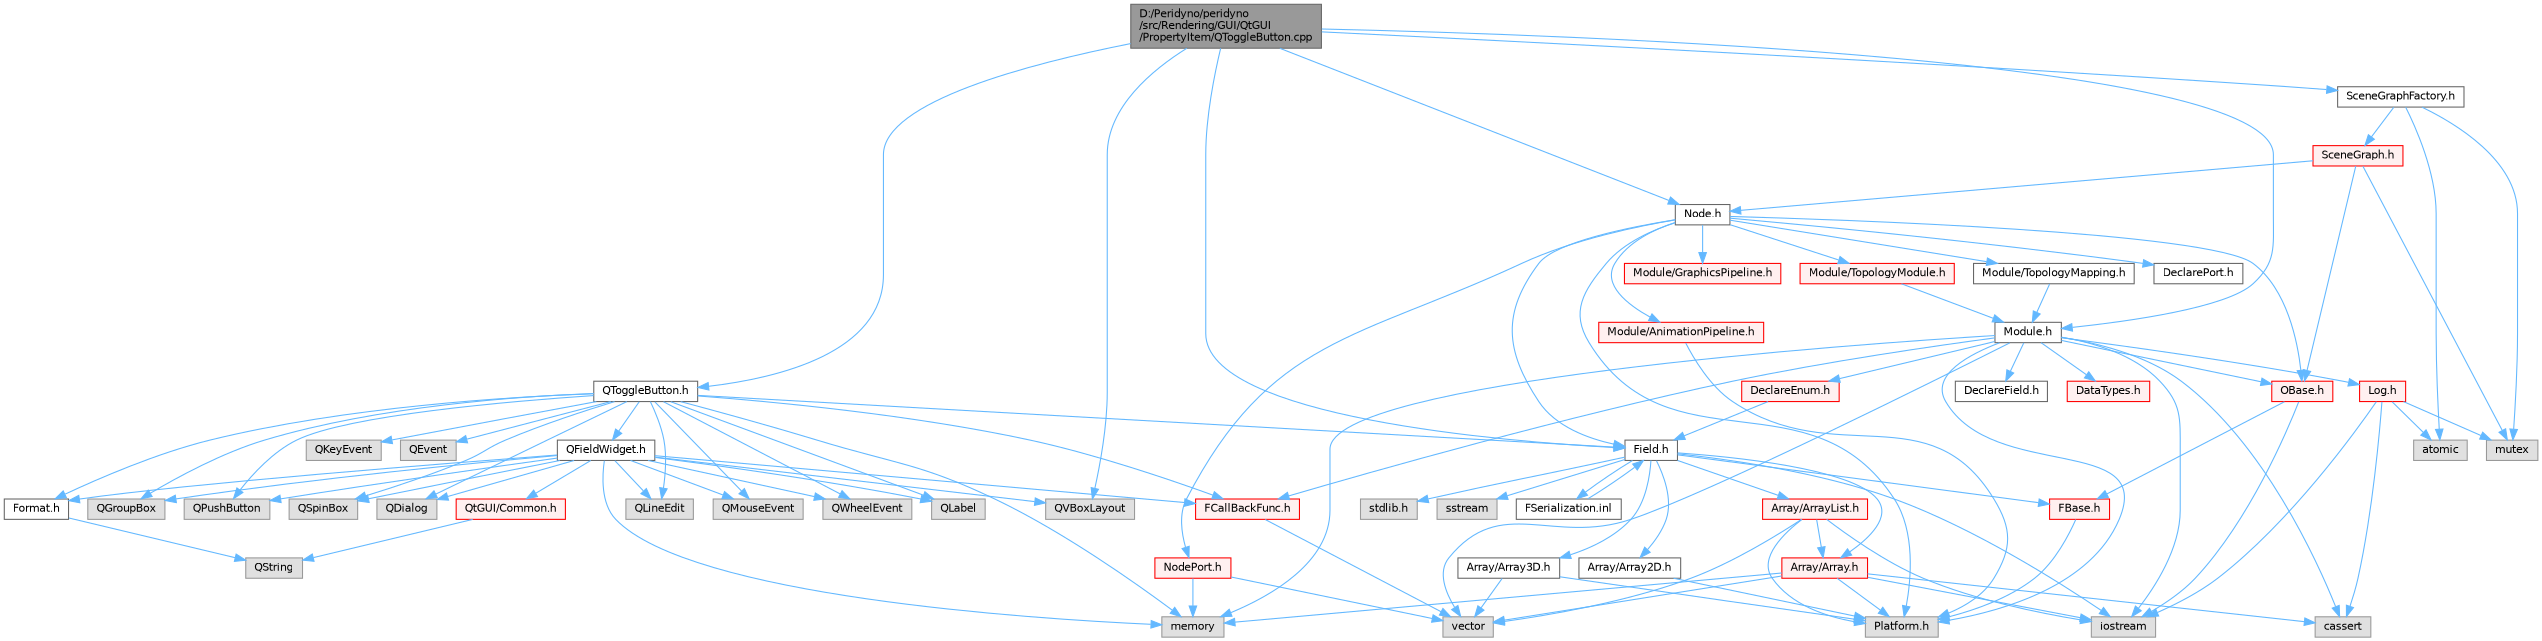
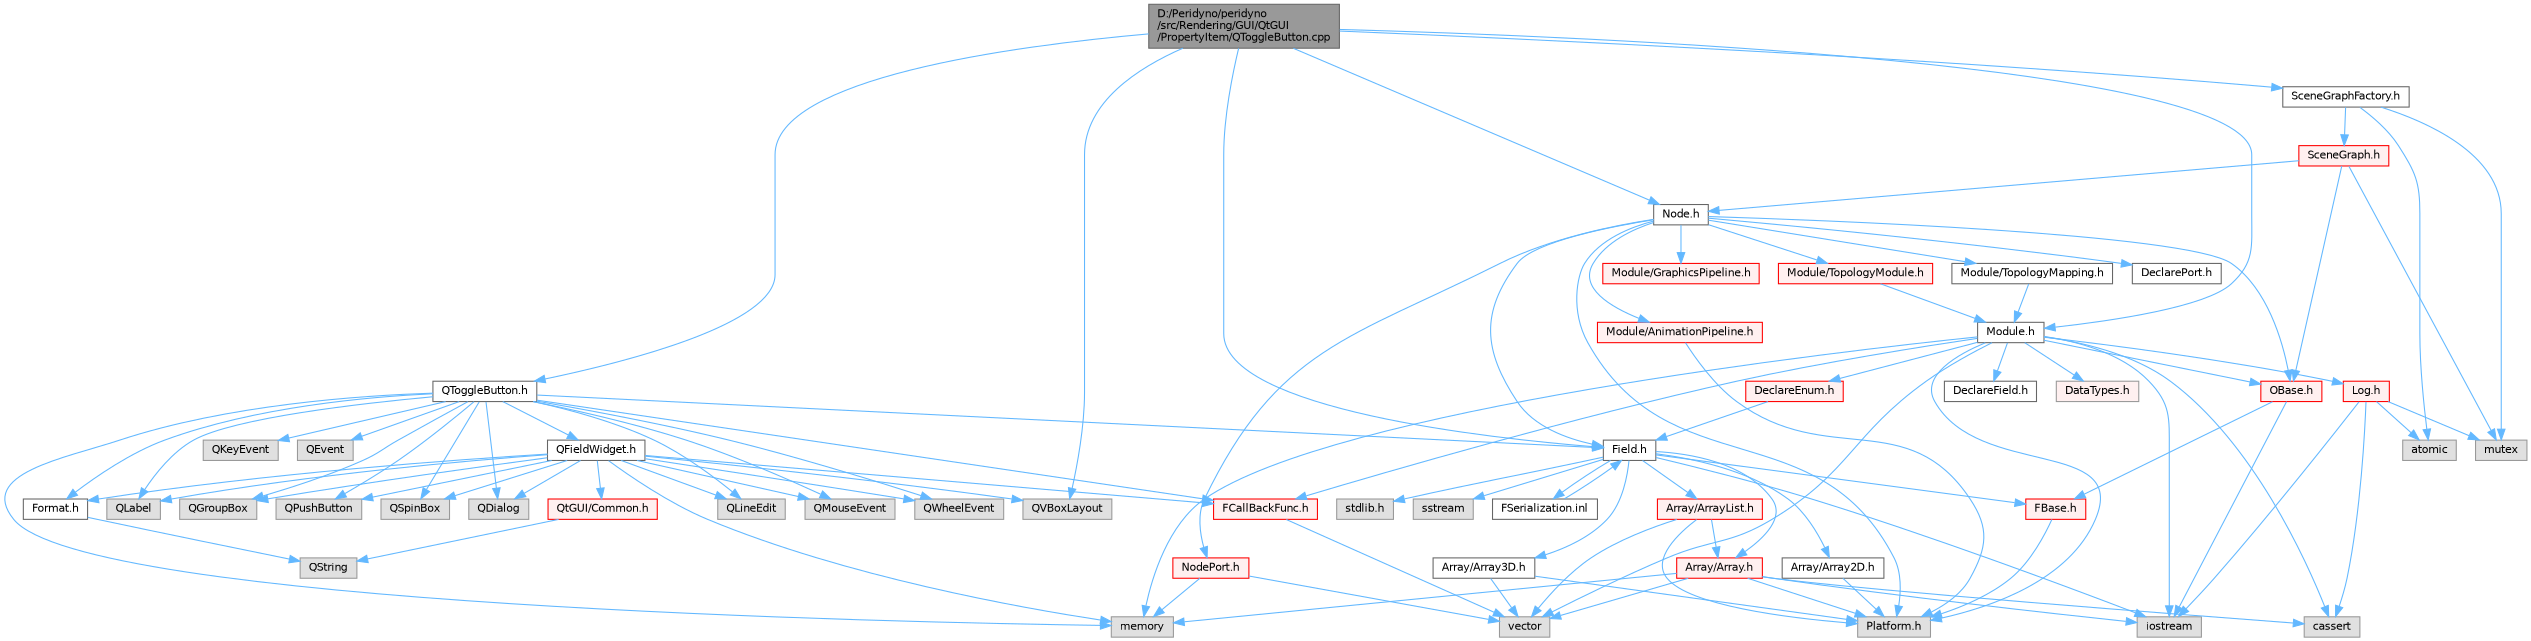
node "DataTypes.h": color red -> grey60
edge "Array/ArrayList.h" -> "iostream": removed
